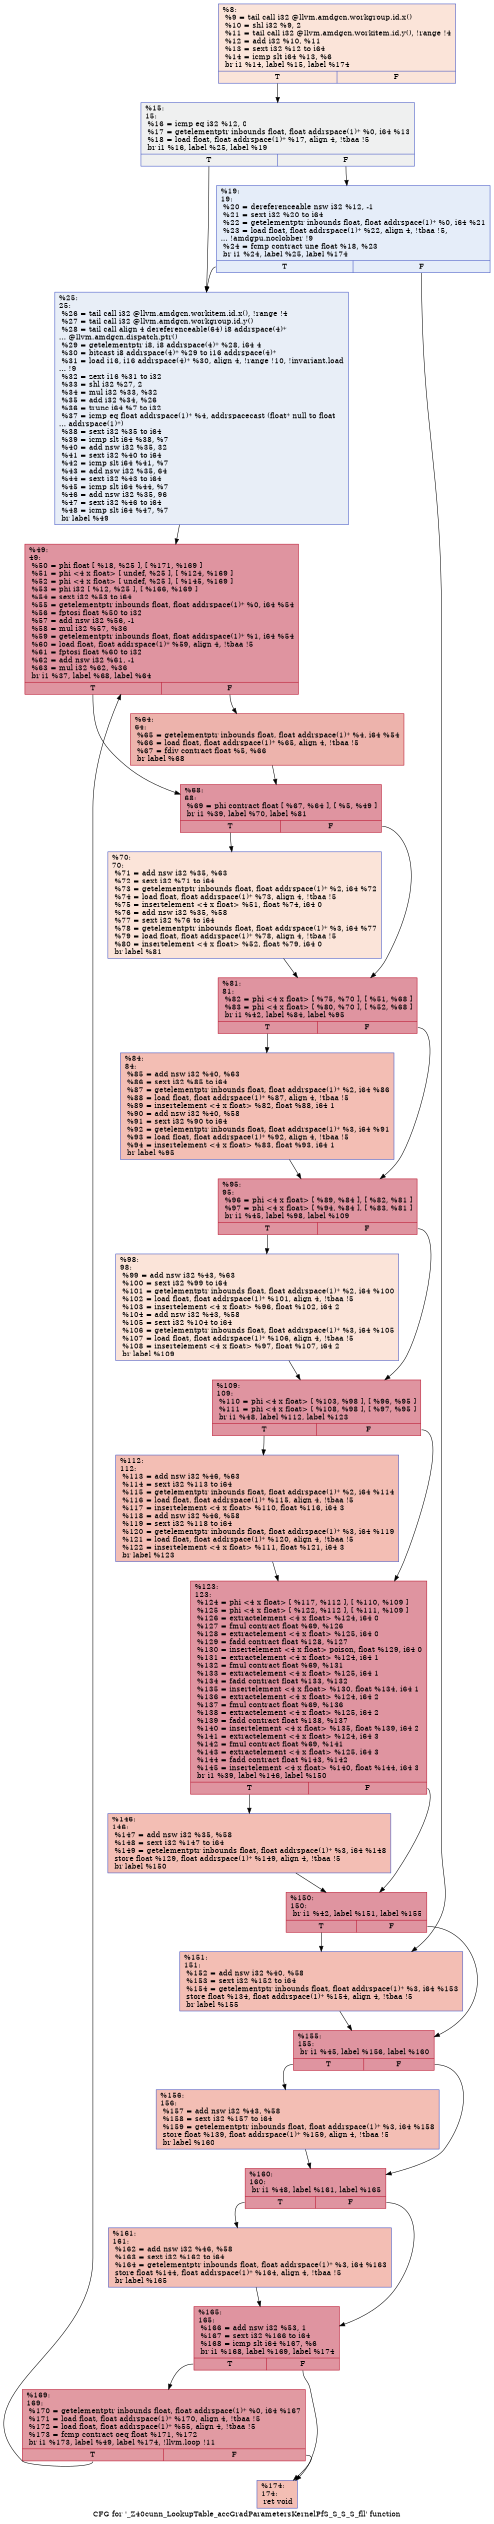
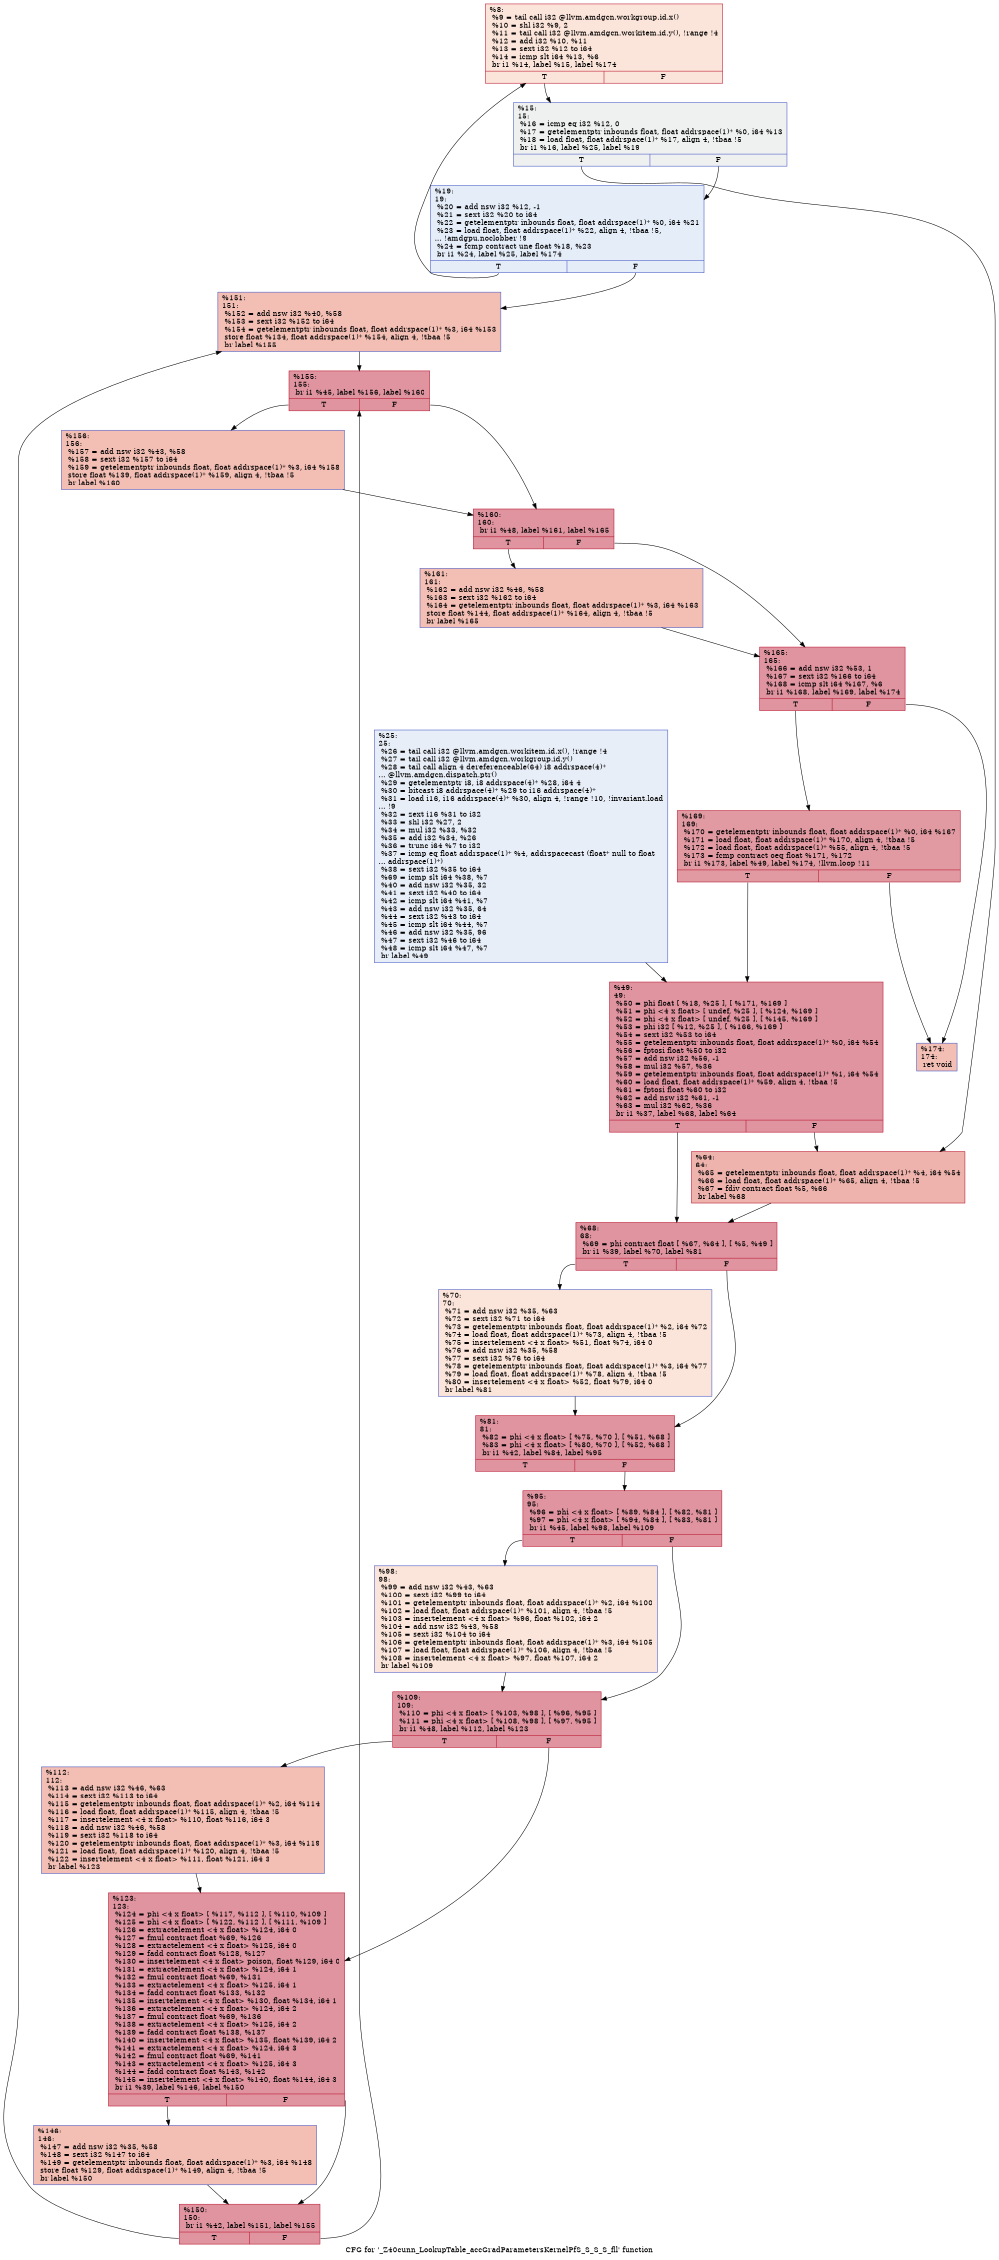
node "%8:": color #3d50c3ff -> #b70d28ff
node "%19:": text "%20 = dereferenceable nsw i32 %12, -1" -> "%20 = add nsw i32 %12, -1"
edge "%15:" -> "%25:": now "%15:" -> "%64:"
edge "%19:" -> "%25:": now "%19:" -> "%8:"
node "%25:": text "%39 = icmp slt i64 %38, %7" -> "%69 = icmp slt i64 %38, %7"
node "%84:": removed
